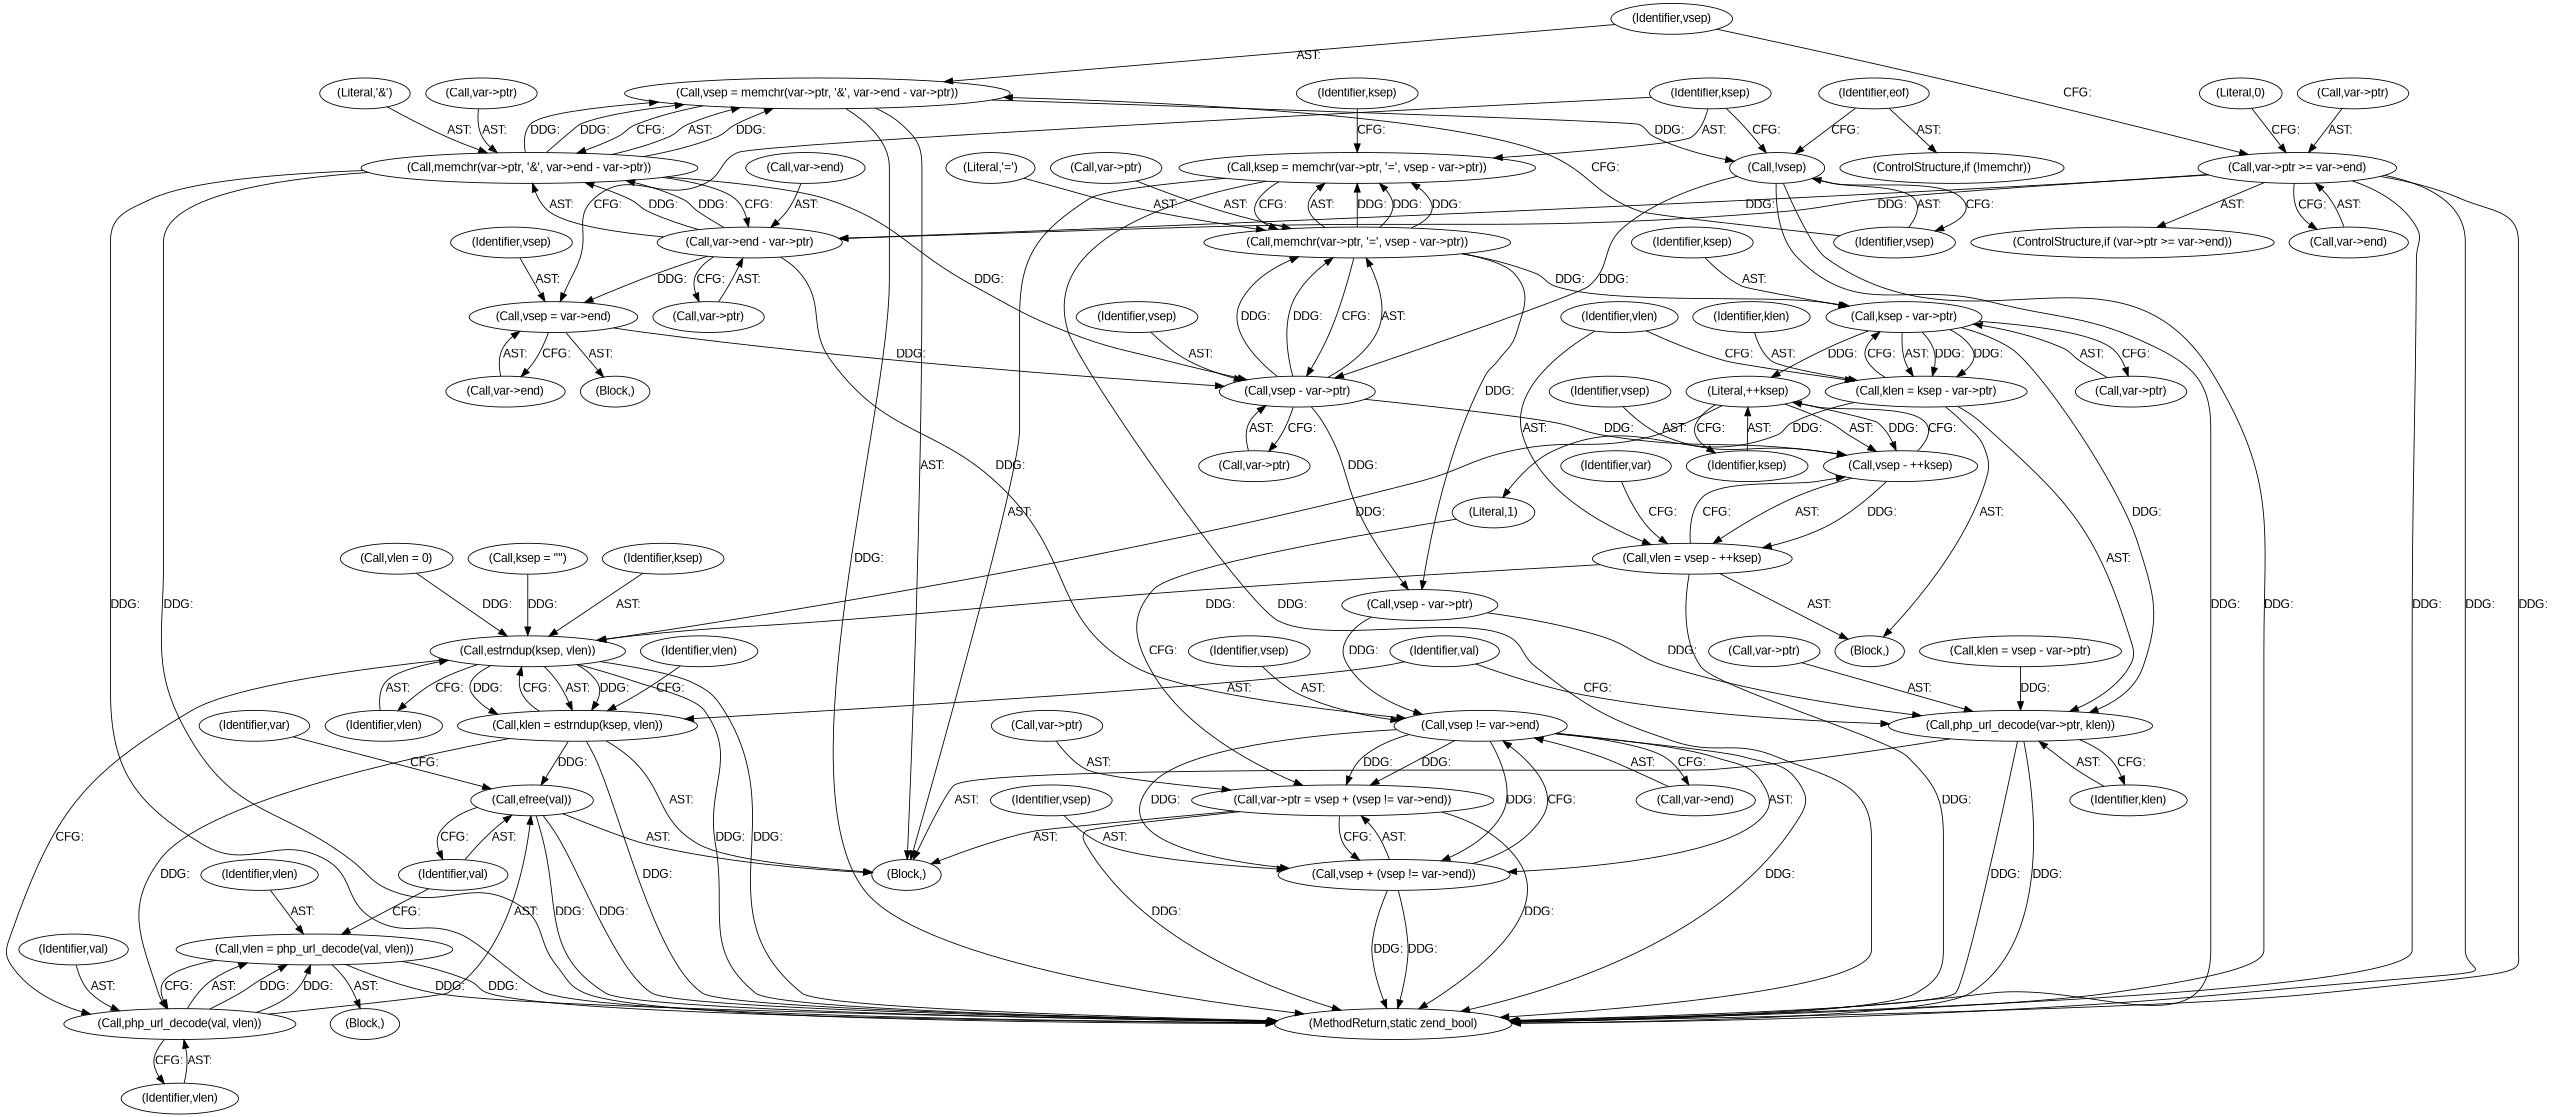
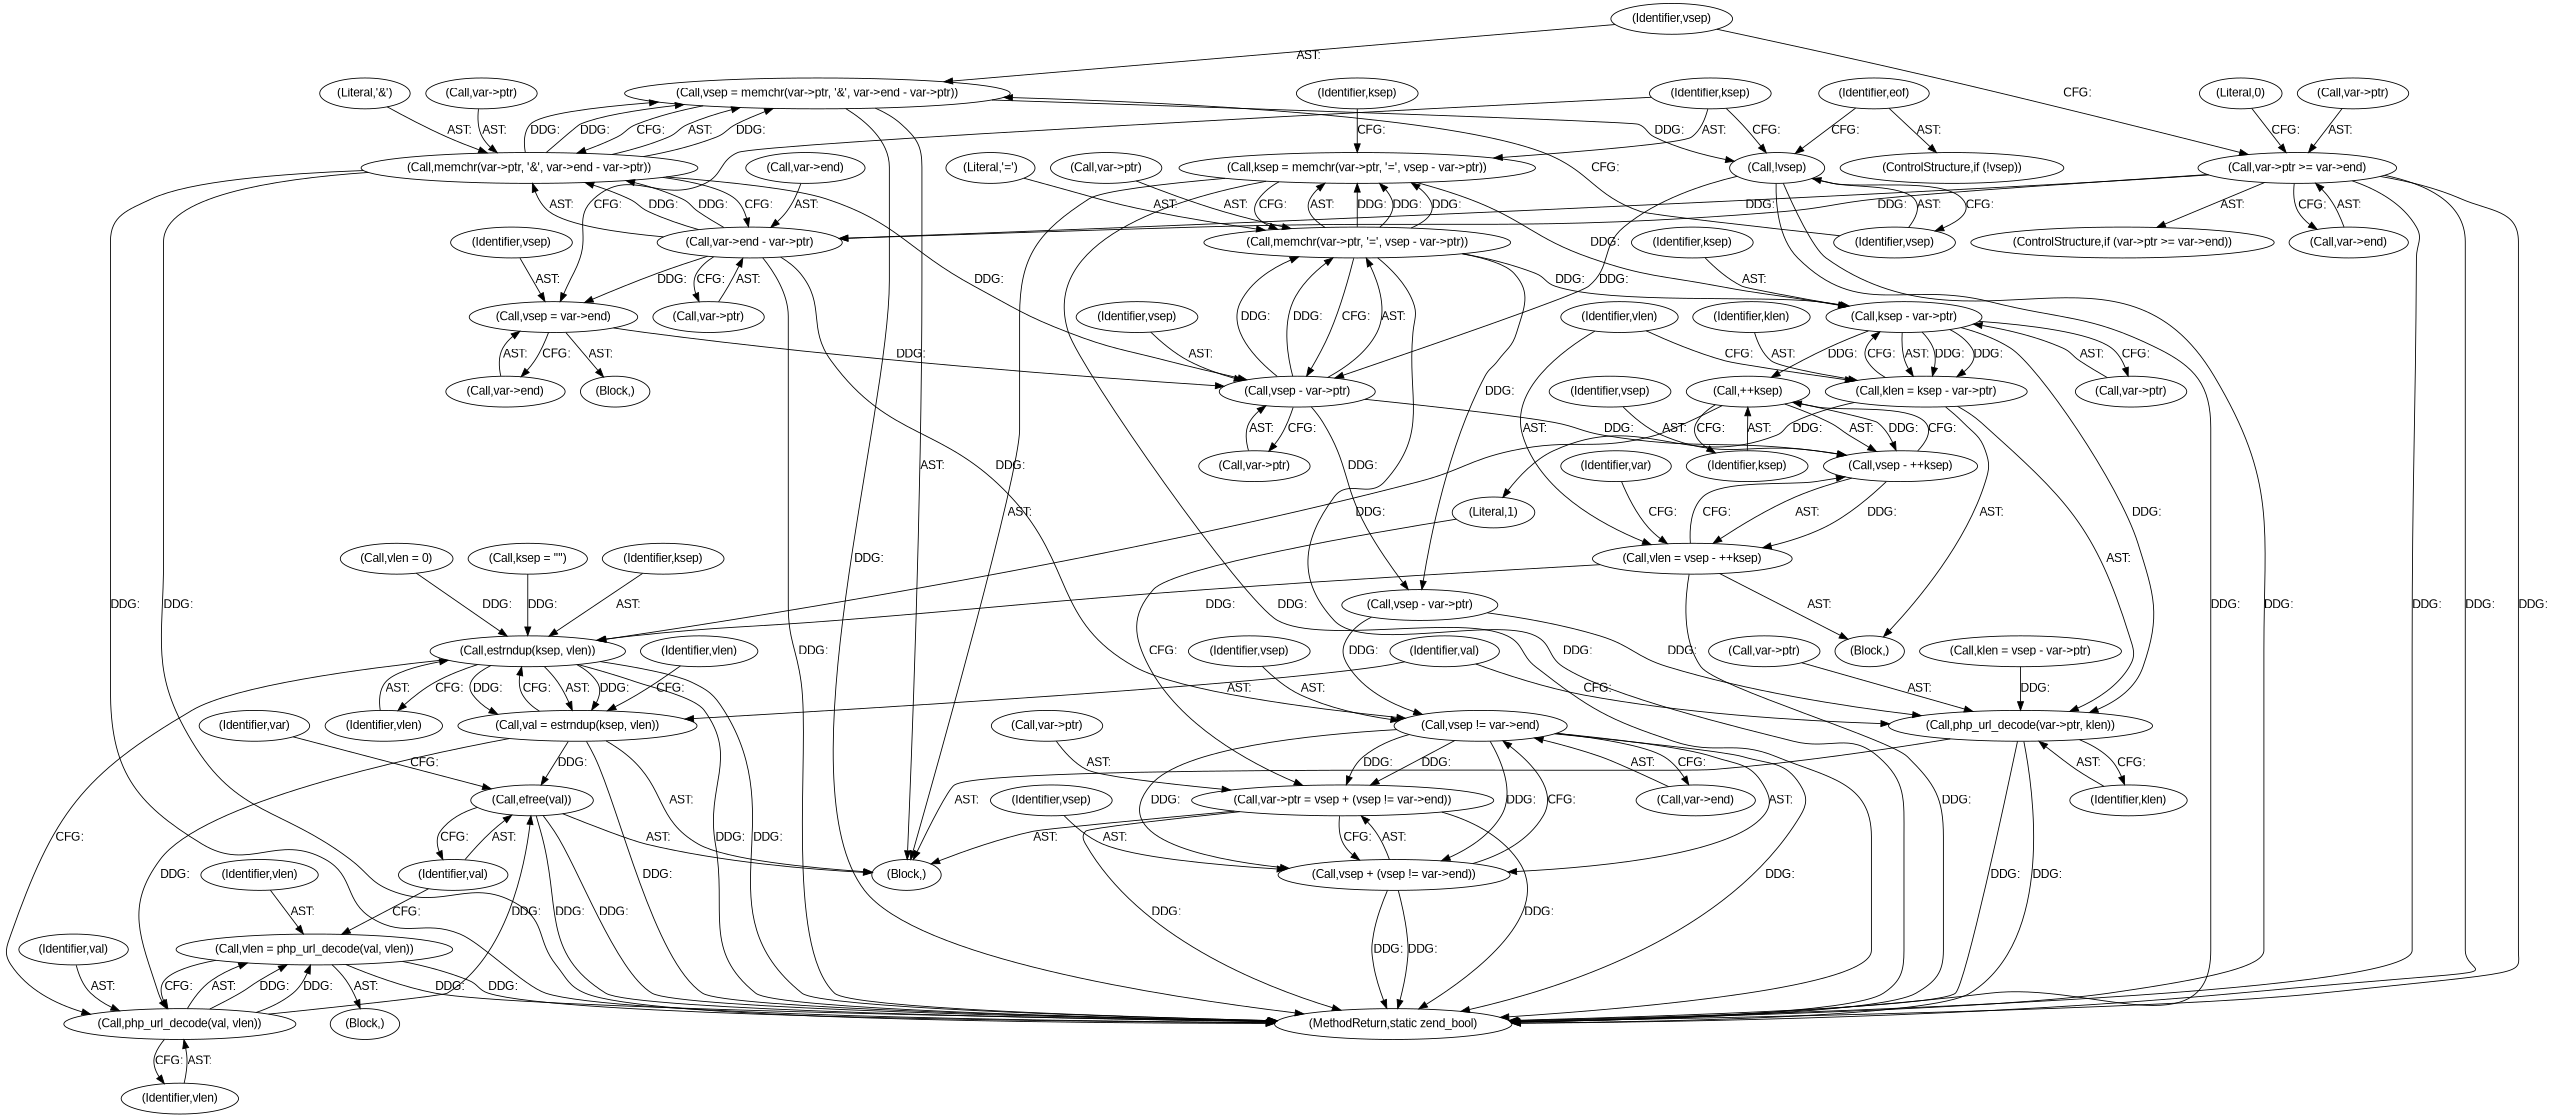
node "(ControlStructure,if (!memchr))": label "(ControlStructure,if (!memchr))" -> "(ControlStructure,if (!vsep))"
edge "(Call,ksep = memchr(var->ptr, '=', vsep - var->ptr))" -> "(Call,ksep - var->ptr)": added, label "DDG:"
node "(Literal,++ksep)": label "(Literal,++ksep)" -> "(Call,++ksep)"
edge "(Call,memchr(var->ptr, '=', vsep - var->ptr))" -> "(MethodReturn,static zend_bool)": added, label "DDG:"
node "(Call,klen = estrndup(ksep, vlen))": label "(Call,klen = estrndup(ksep, vlen))" -> "(Call,val = estrndup(ksep, vlen))"
edge "(Call,var->end - var->ptr)" -> "(MethodReturn,static zend_bool)": added, label "DDG:"
edge "(Call,php_url_decode(val, vlen))" -> "(Call,efree(val))": label "AST: " -> "DDG: "
